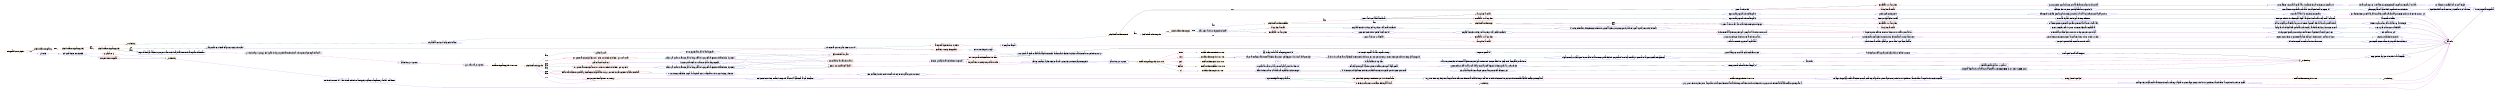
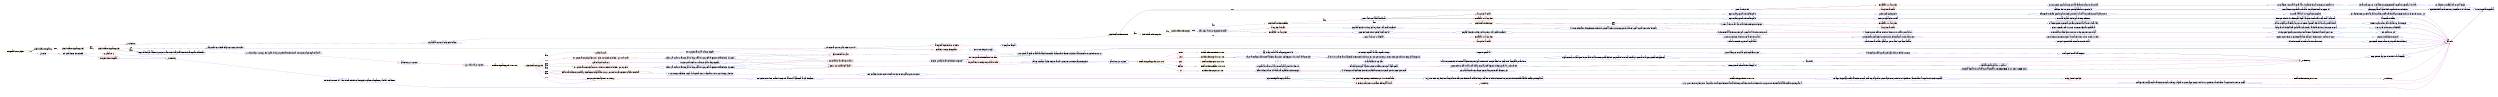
node "si no estás a la altura, ni te molestes en intentarlo": label "si no estás a la altura, ni te molestes en intentarlo" -> "si no estás a la altura, ni te superaste en intentarlo"
edge "Check boolean DrifterIntoArthur" -> "Check boolean DrifterIntoAmir": label "true" -> "false"
node "sólo un pequeño favor para un ahora especial. ;)": label "sólo un pequeño favor para un ahora especial. ;)" -> "sólo un pequeño favor para un amigo especial. ;)"
